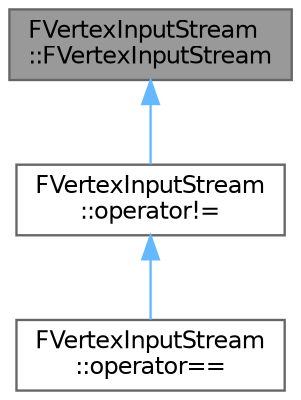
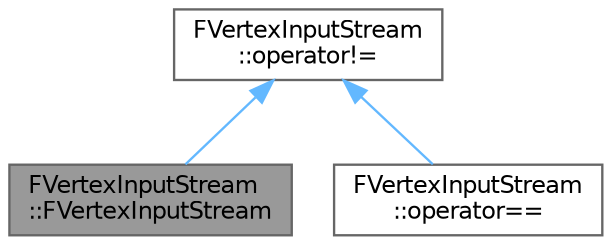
edge "FVertexInputStream ::operator!=" -> "FVertexInputStream ::FVertexInputStream": reversed
